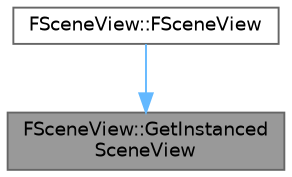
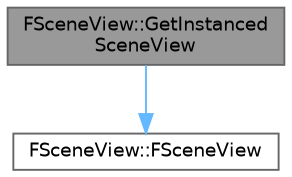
edge "FSceneView::FSceneView" -> "FSceneView::GetInstanced SceneView": reversed
